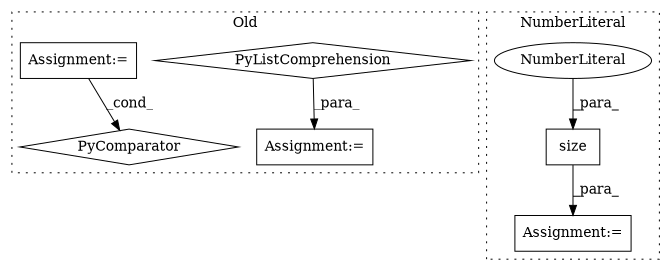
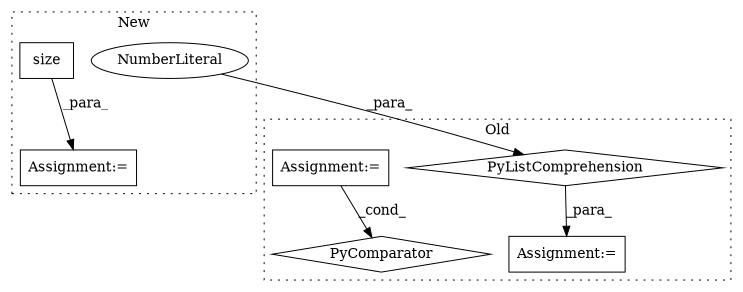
cluster "NumberLiteral": label "NumberLiteral" -> "New"
edge "NumberLiteral" -> "size": now "NumberLiteral" -> "PyListComprehension"
